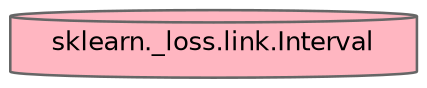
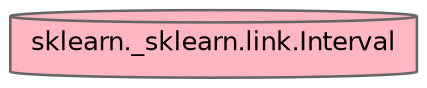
node "sklearn._loss.link.Interval": label "sklearn._loss.link.Interval" -> "sklearn._sklearn.link.Interval"
